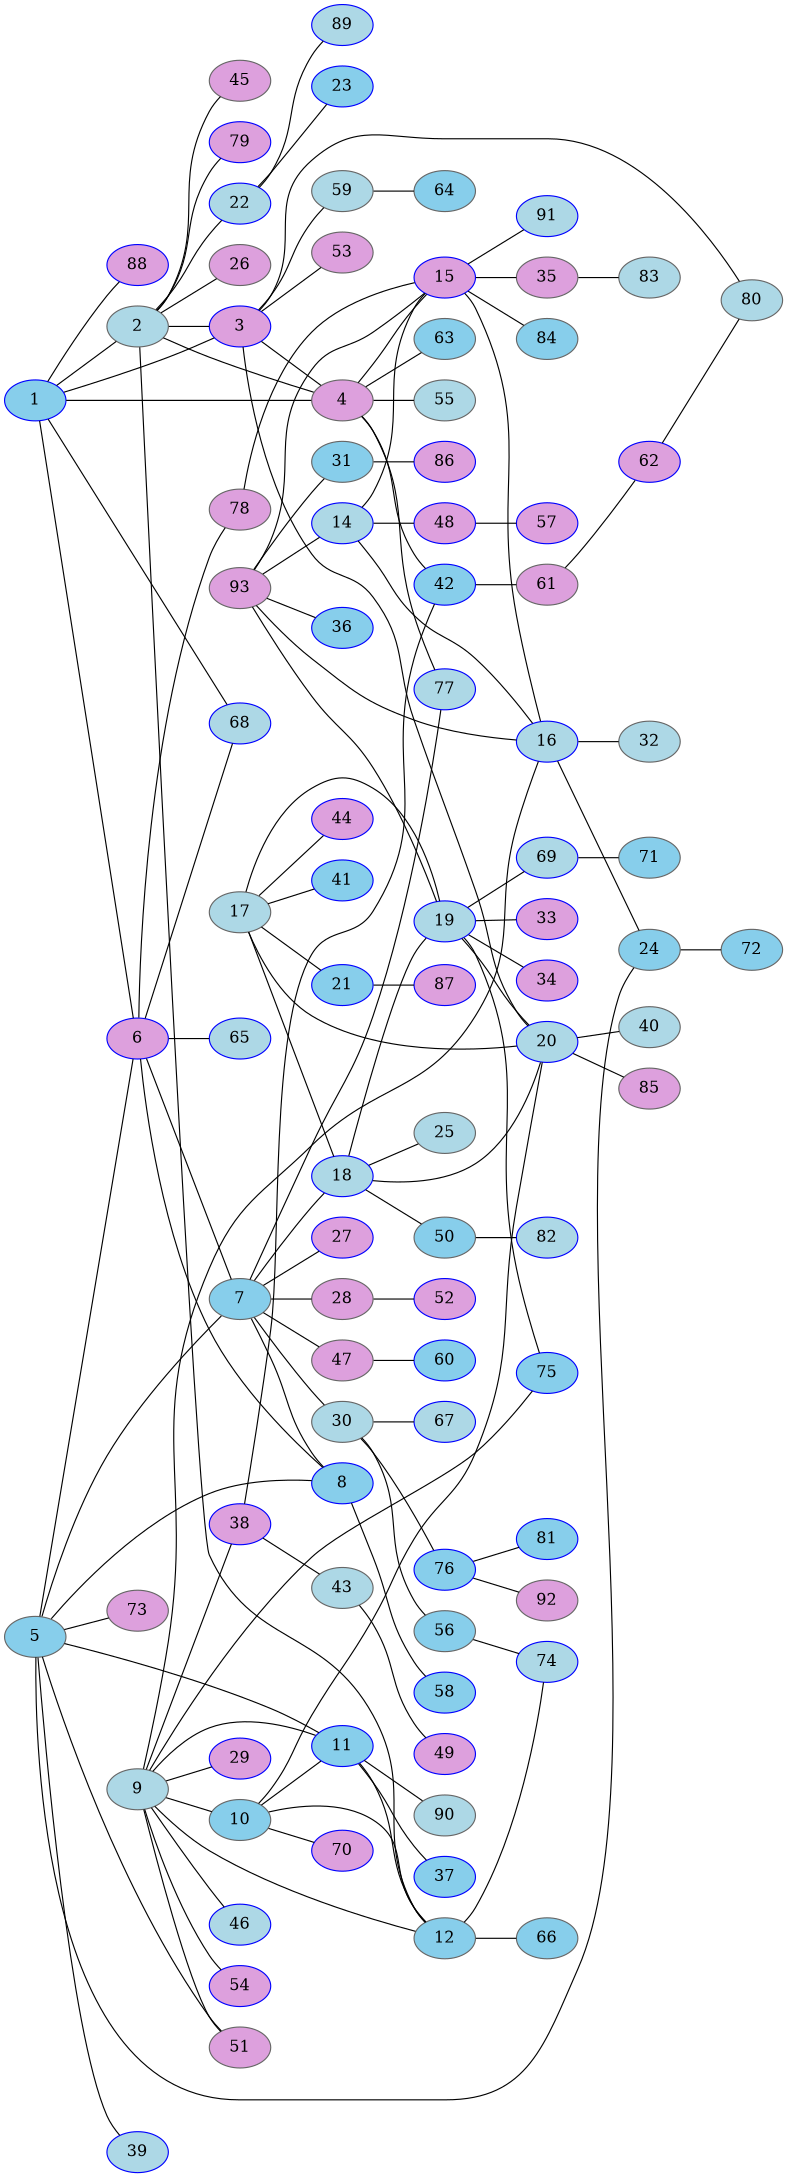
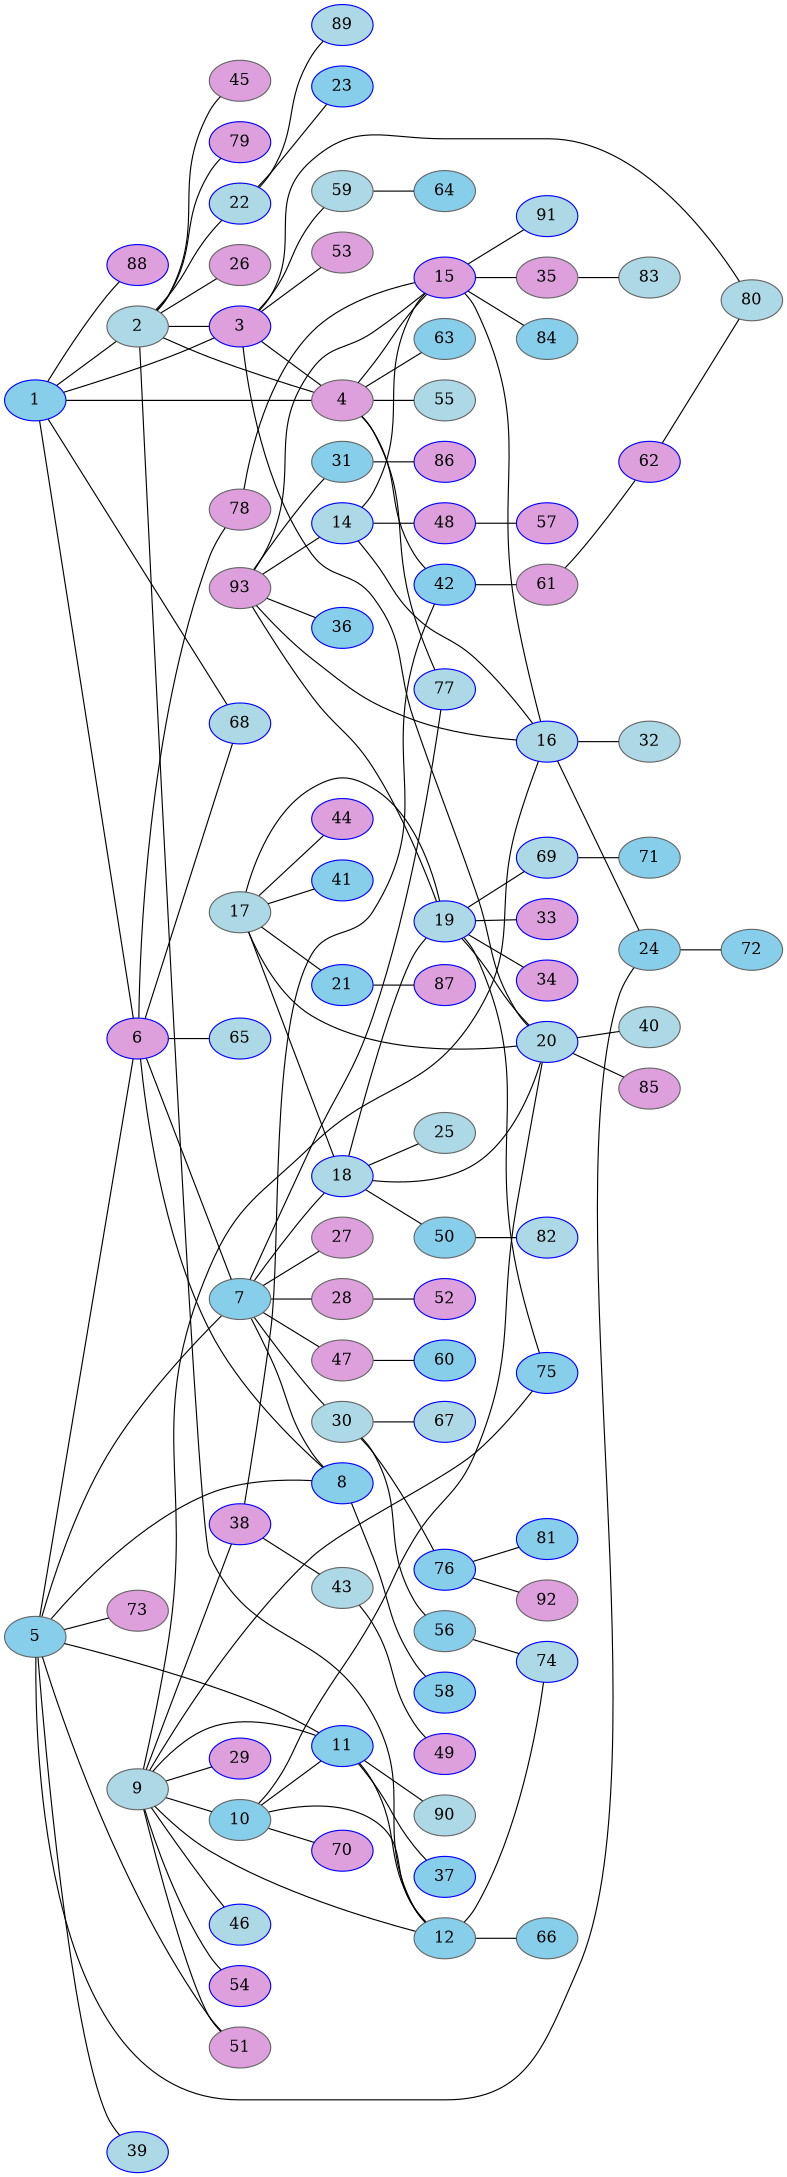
node "27": color blue -> gray40
